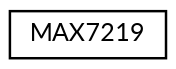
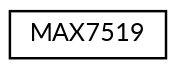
node "MAX7219": label "MAX7219" -> "MAX7519"
